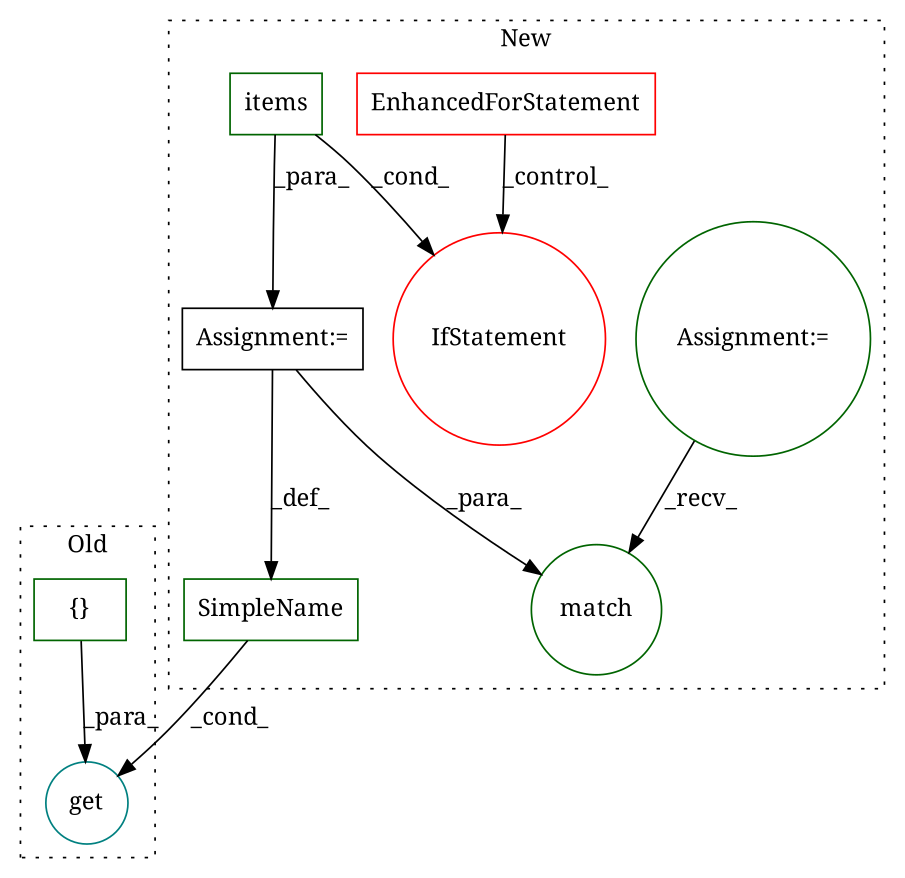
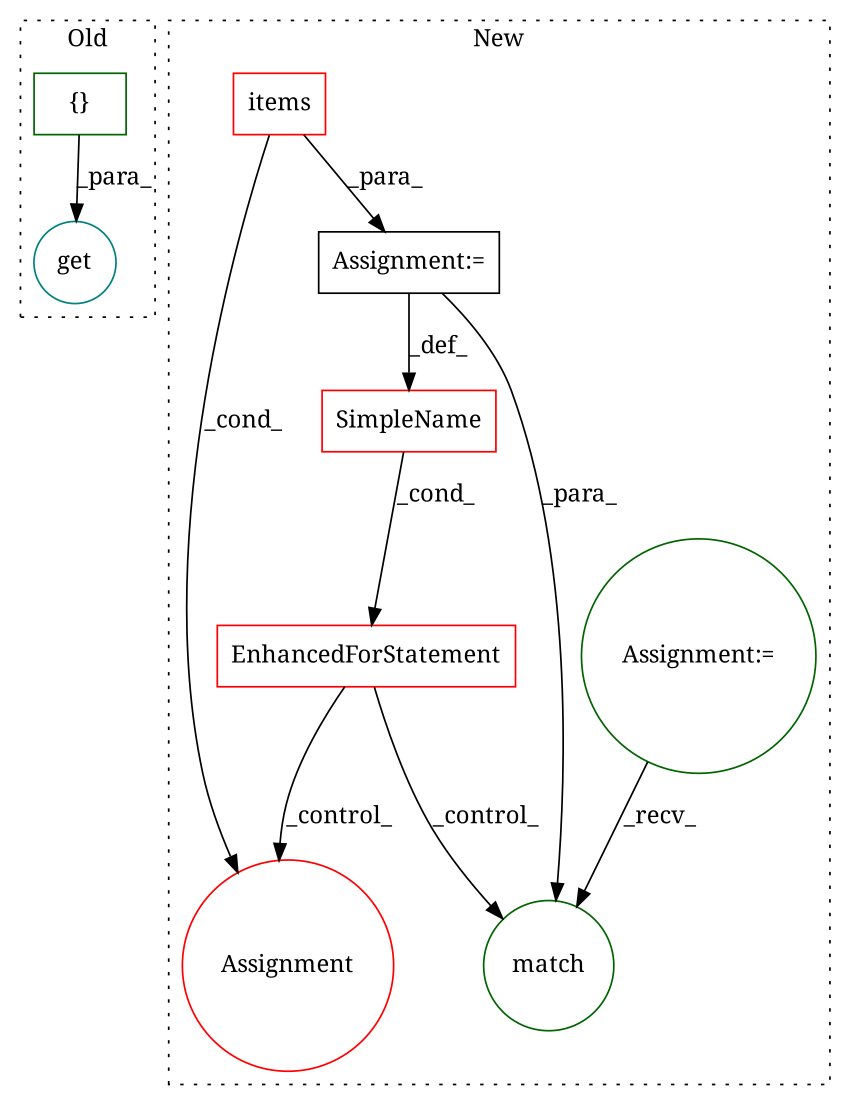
node "items": color darkgreen -> red
node "IfStatement": label "IfStatement" -> "Assignment"
node "SimpleName": color darkgreen -> red
edge "SimpleName" -> "get": now "SimpleName" -> "EnhancedForStatement"
edge "EnhancedForStatement" -> "match": added, label "_control_"
